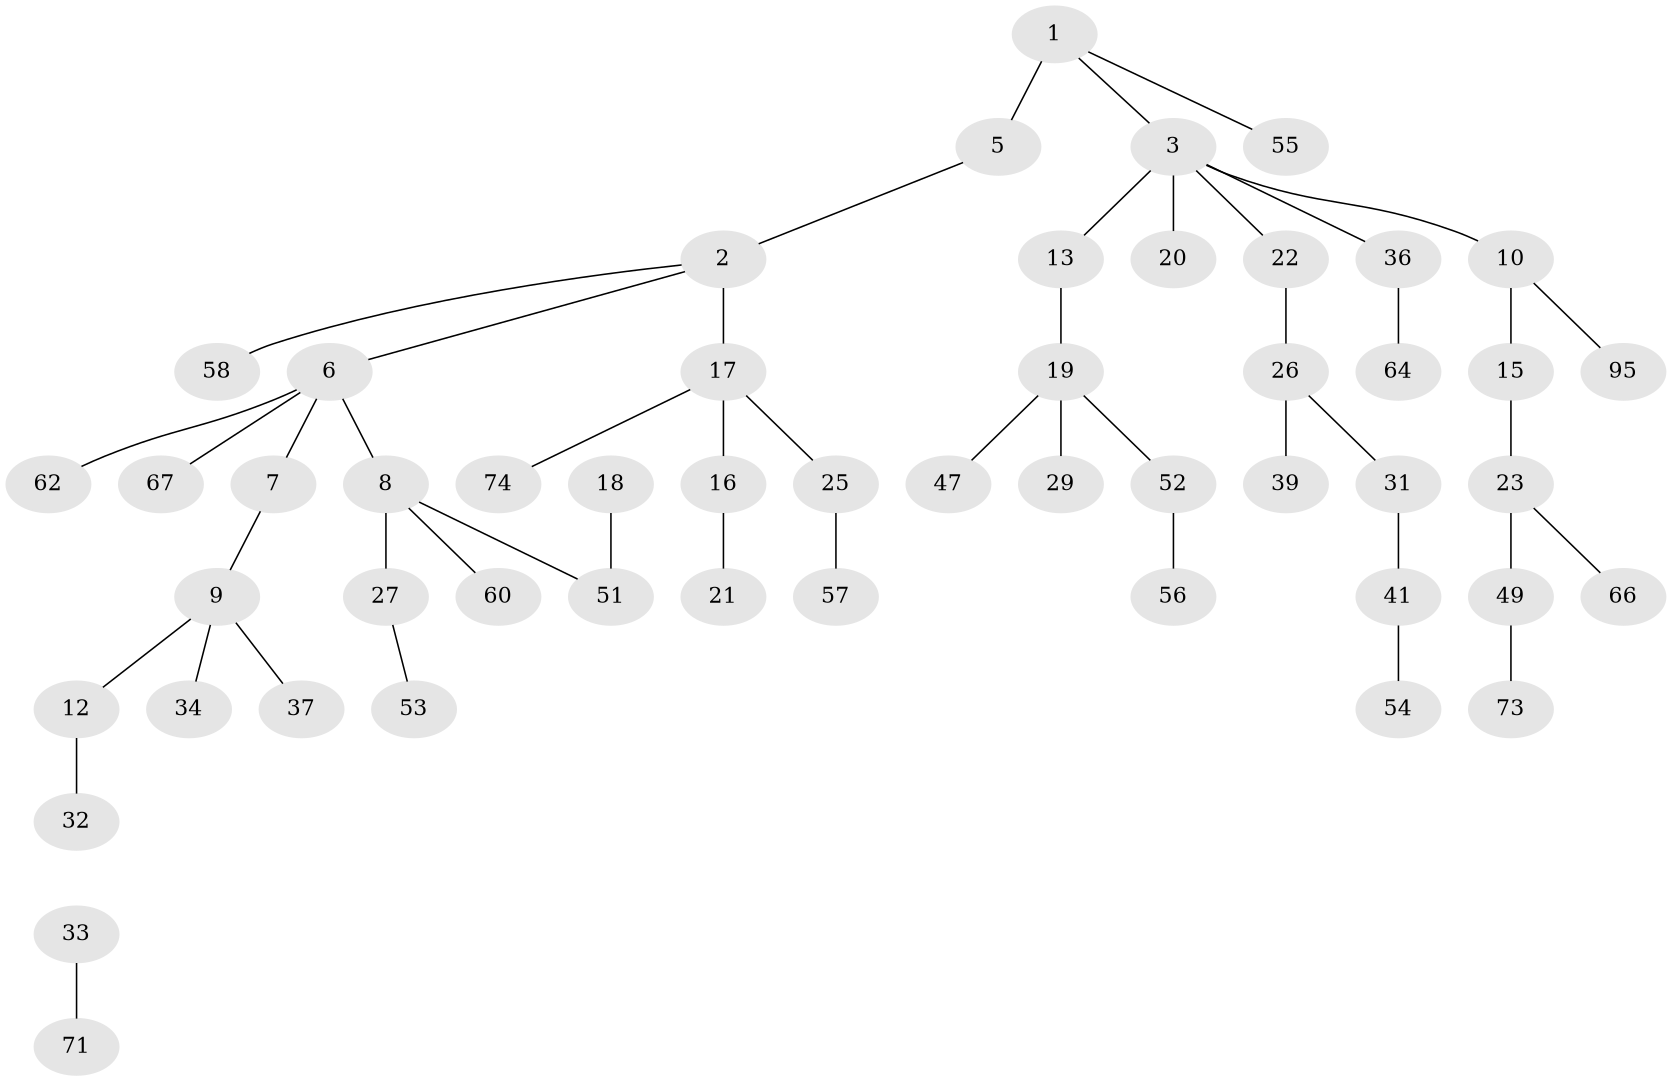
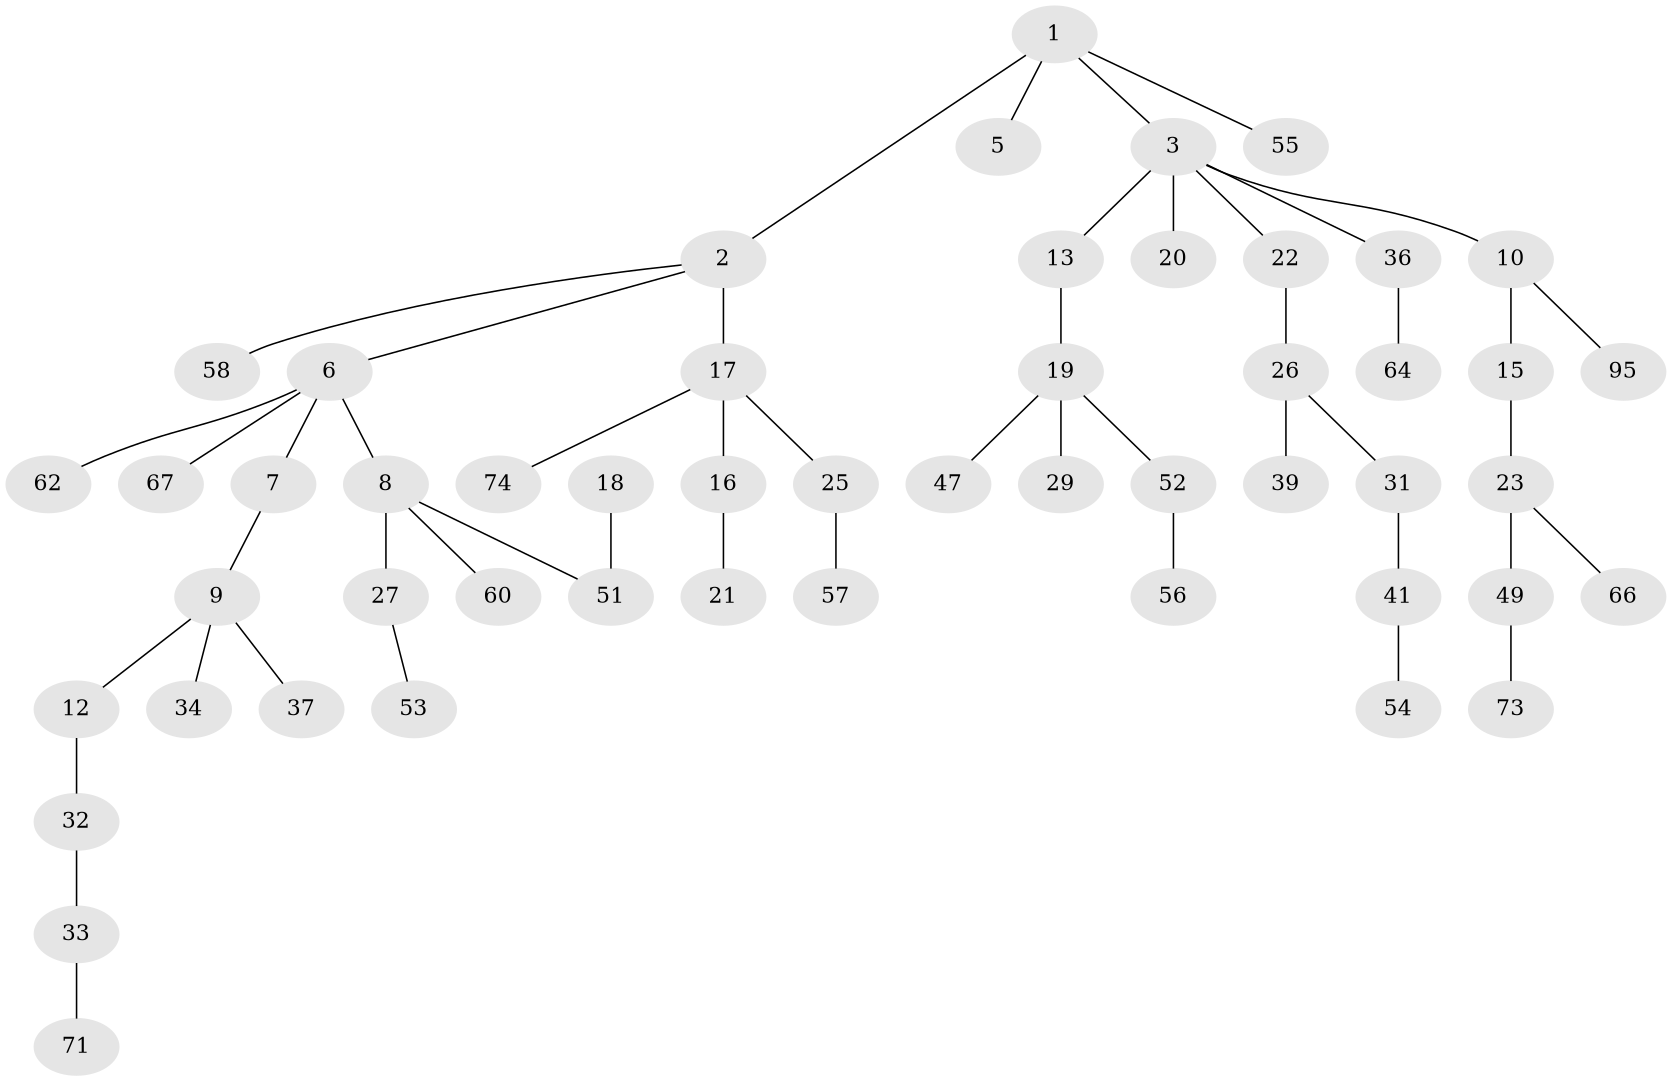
edge "5" -- "2": now "1" -- "2"
edge "32" -- "33": added
